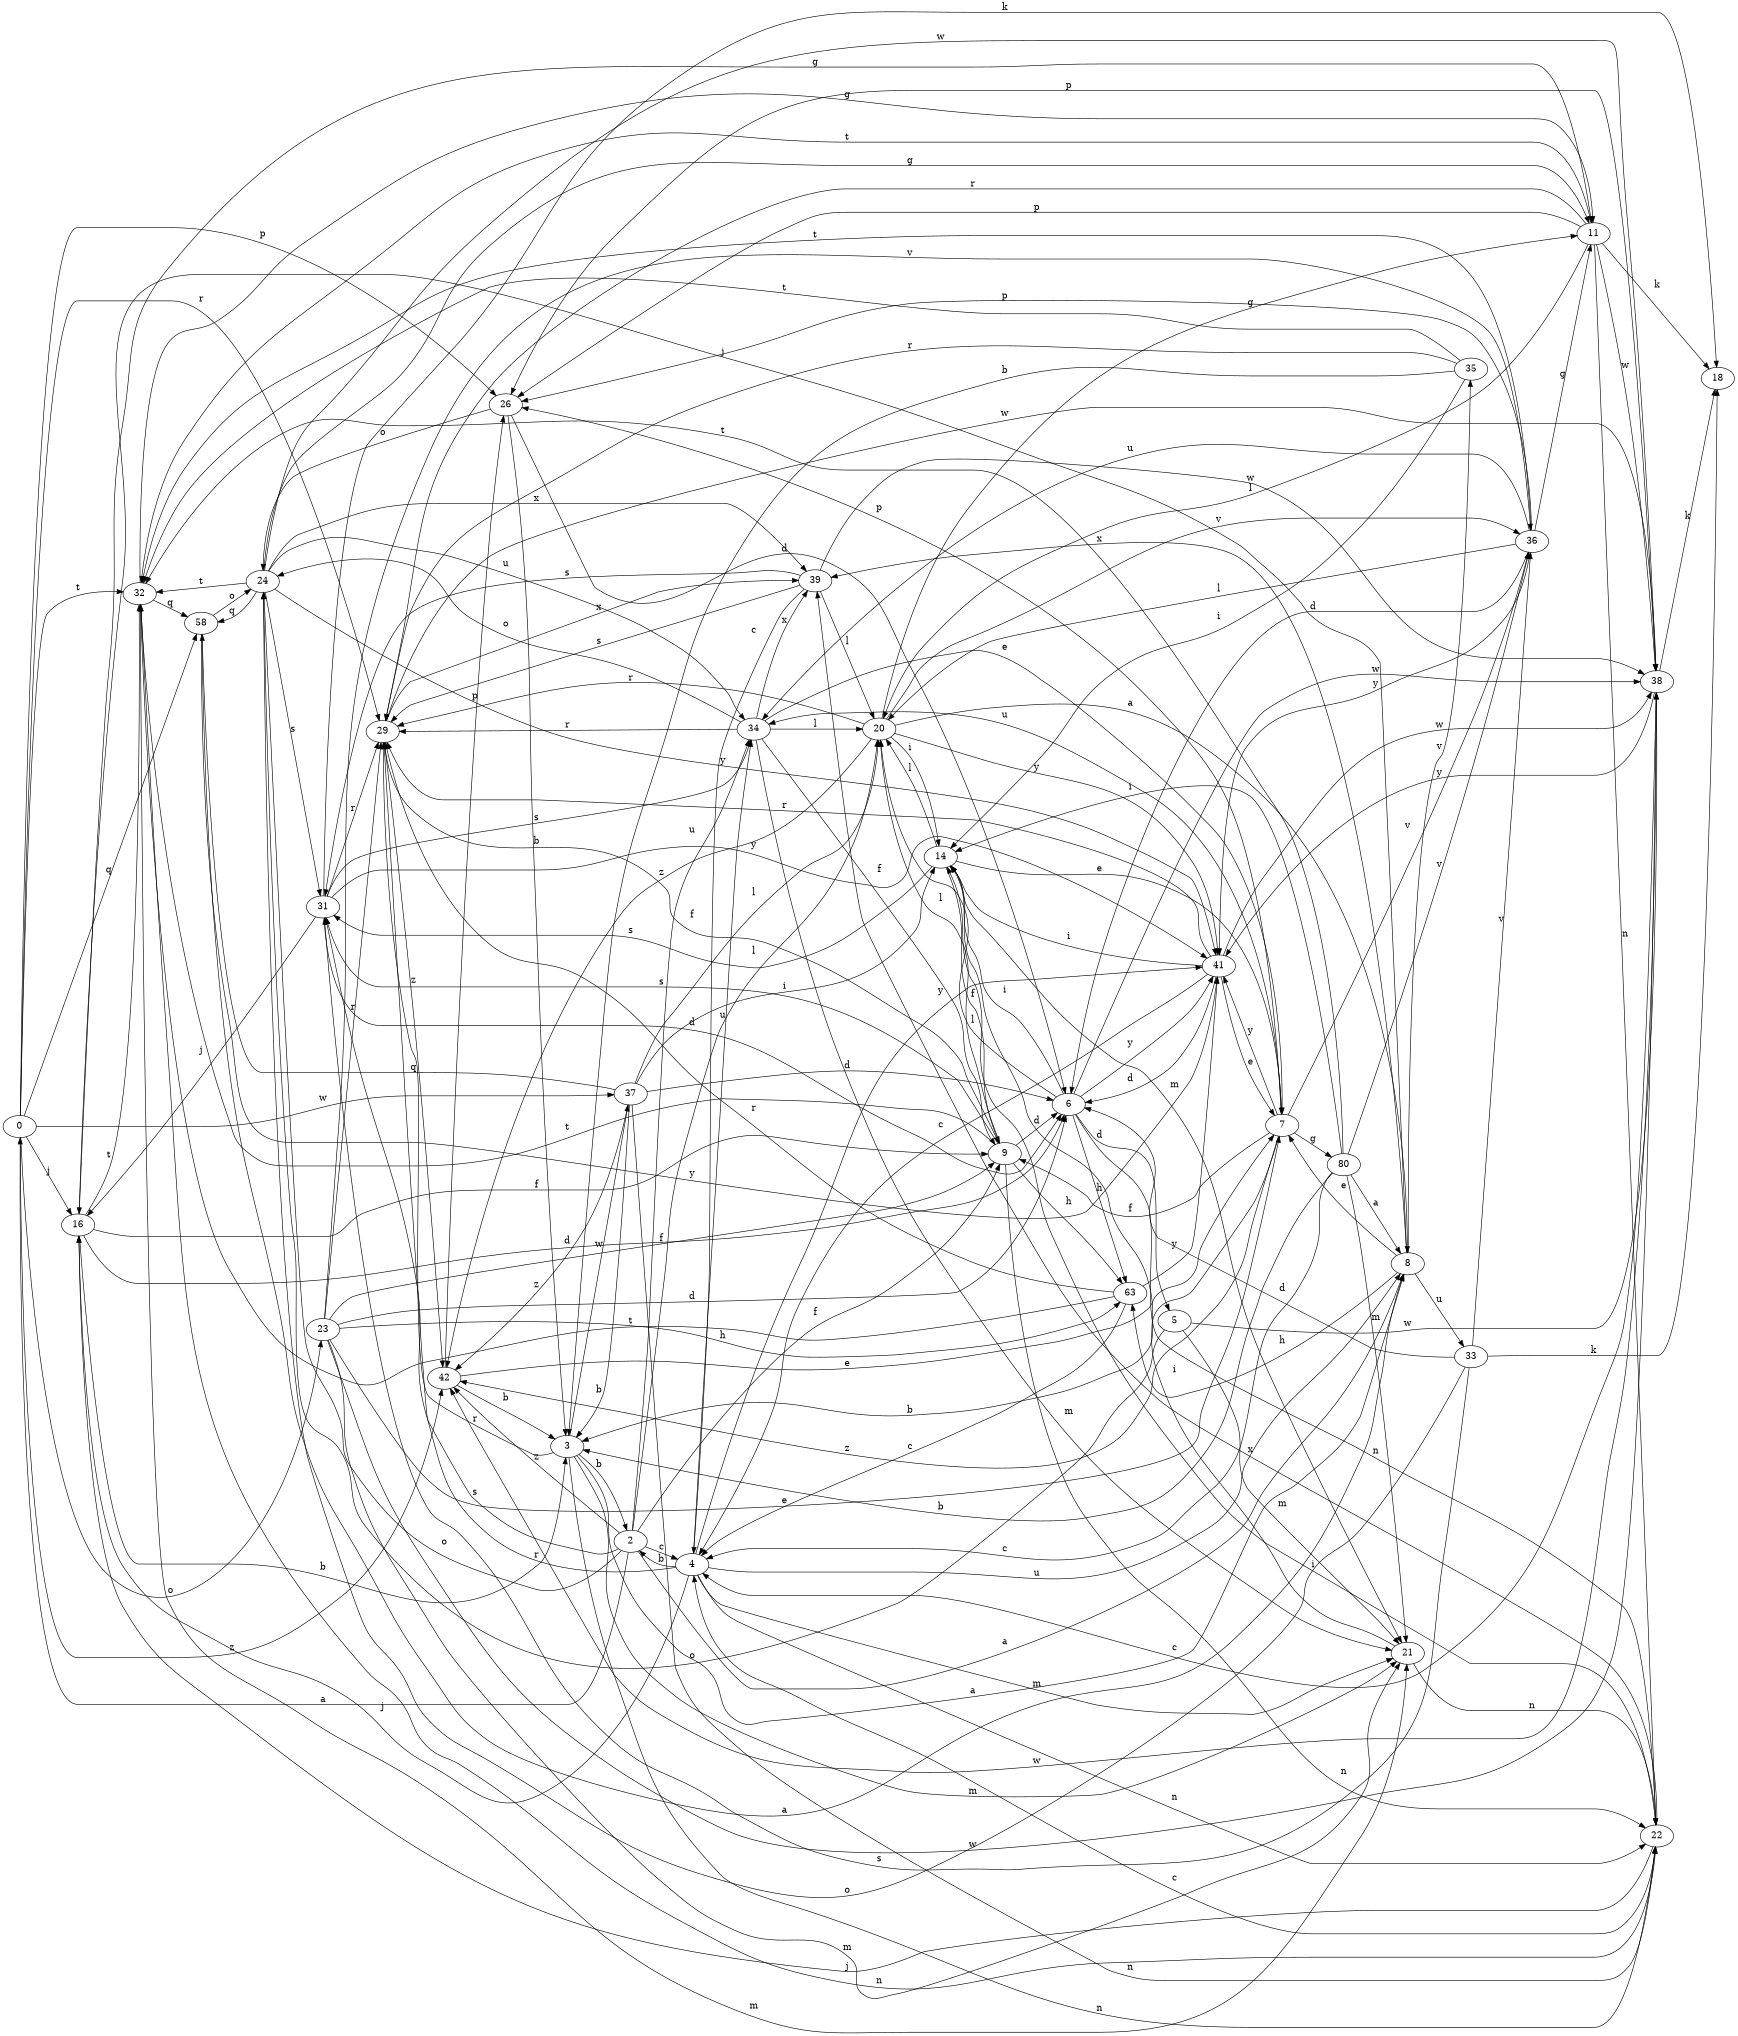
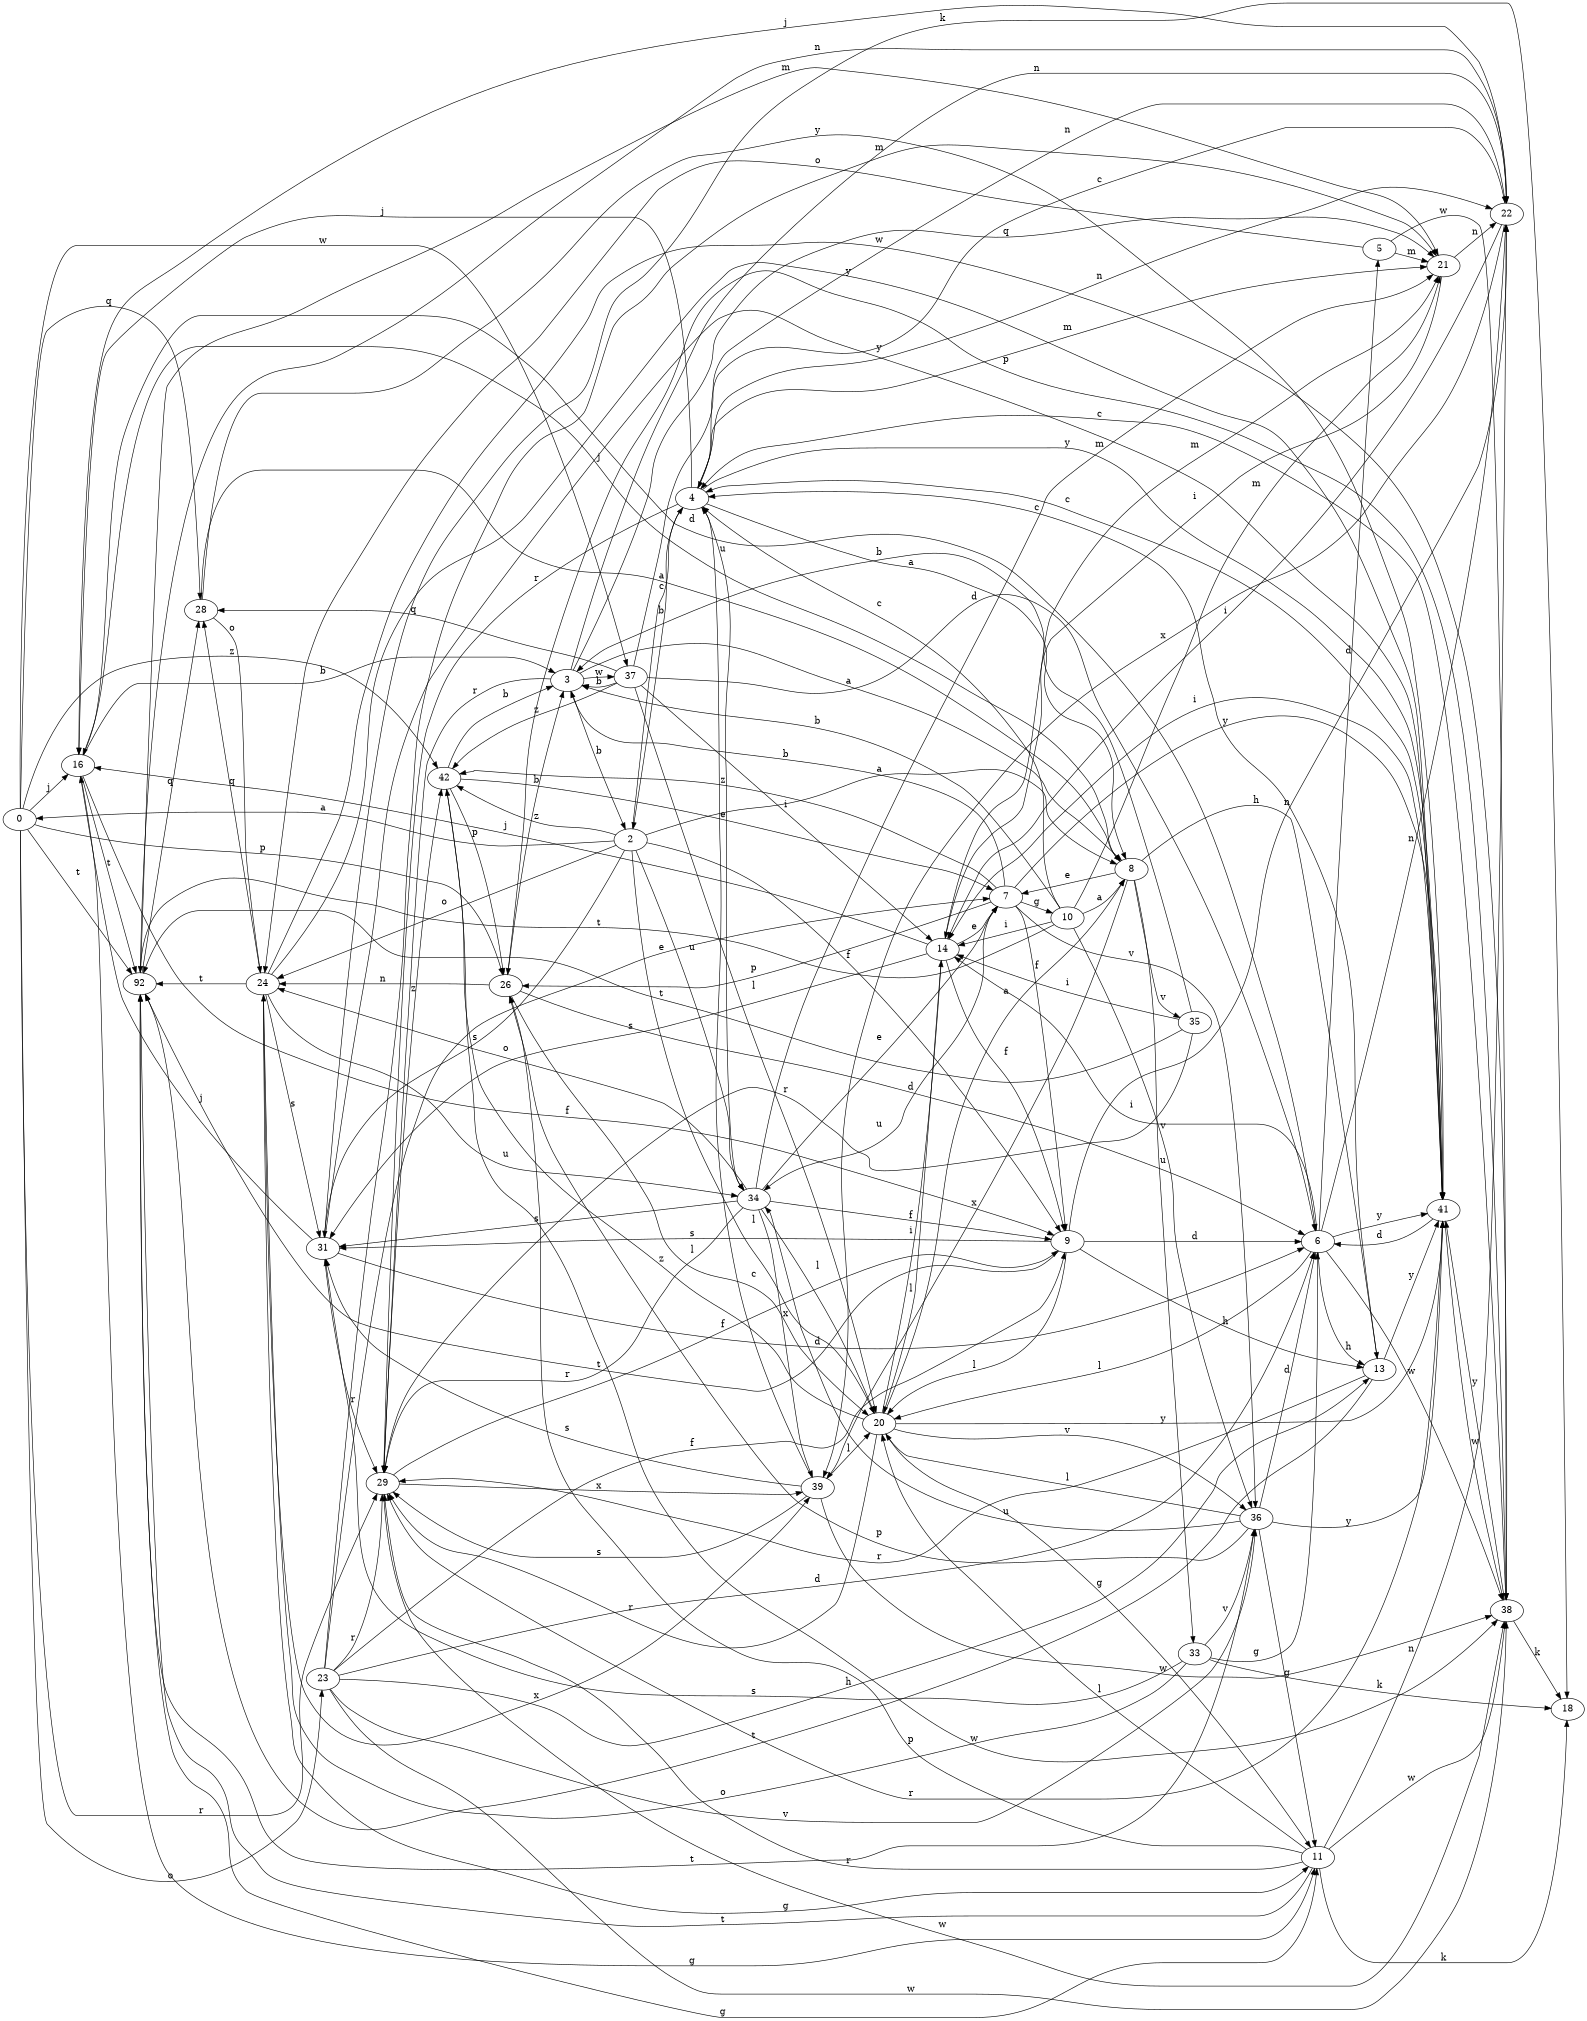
edge "26" -> "24": label "o" -> "n"
node "32": label "32" -> "92"
node "58": label "58" -> "28"
edge "31" -> "34": reversed
edge "14" -> "16": added, label "j"
edge "41" -> "7": removed, label "e"
node "80": label "80" -> "10"
edge "26" -> "20": added, label "l"
edge "33" -> "6": label "d" -> "g"
node "63": label "63" -> "13"
edge "4" -> "8": label "u" -> "a"
edge "38" -> "42": reversed
edge "3" -> "21": label "m" -> "q"
